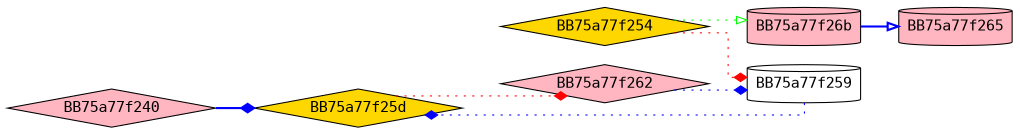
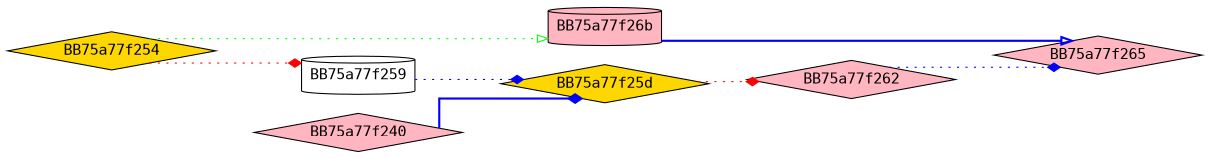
node "BB75a77f265": shape cylinder -> diamond
edge "BB75a77f262" -> "BB75a77f259": now "BB75a77f262" -> "BB75a77f265"
